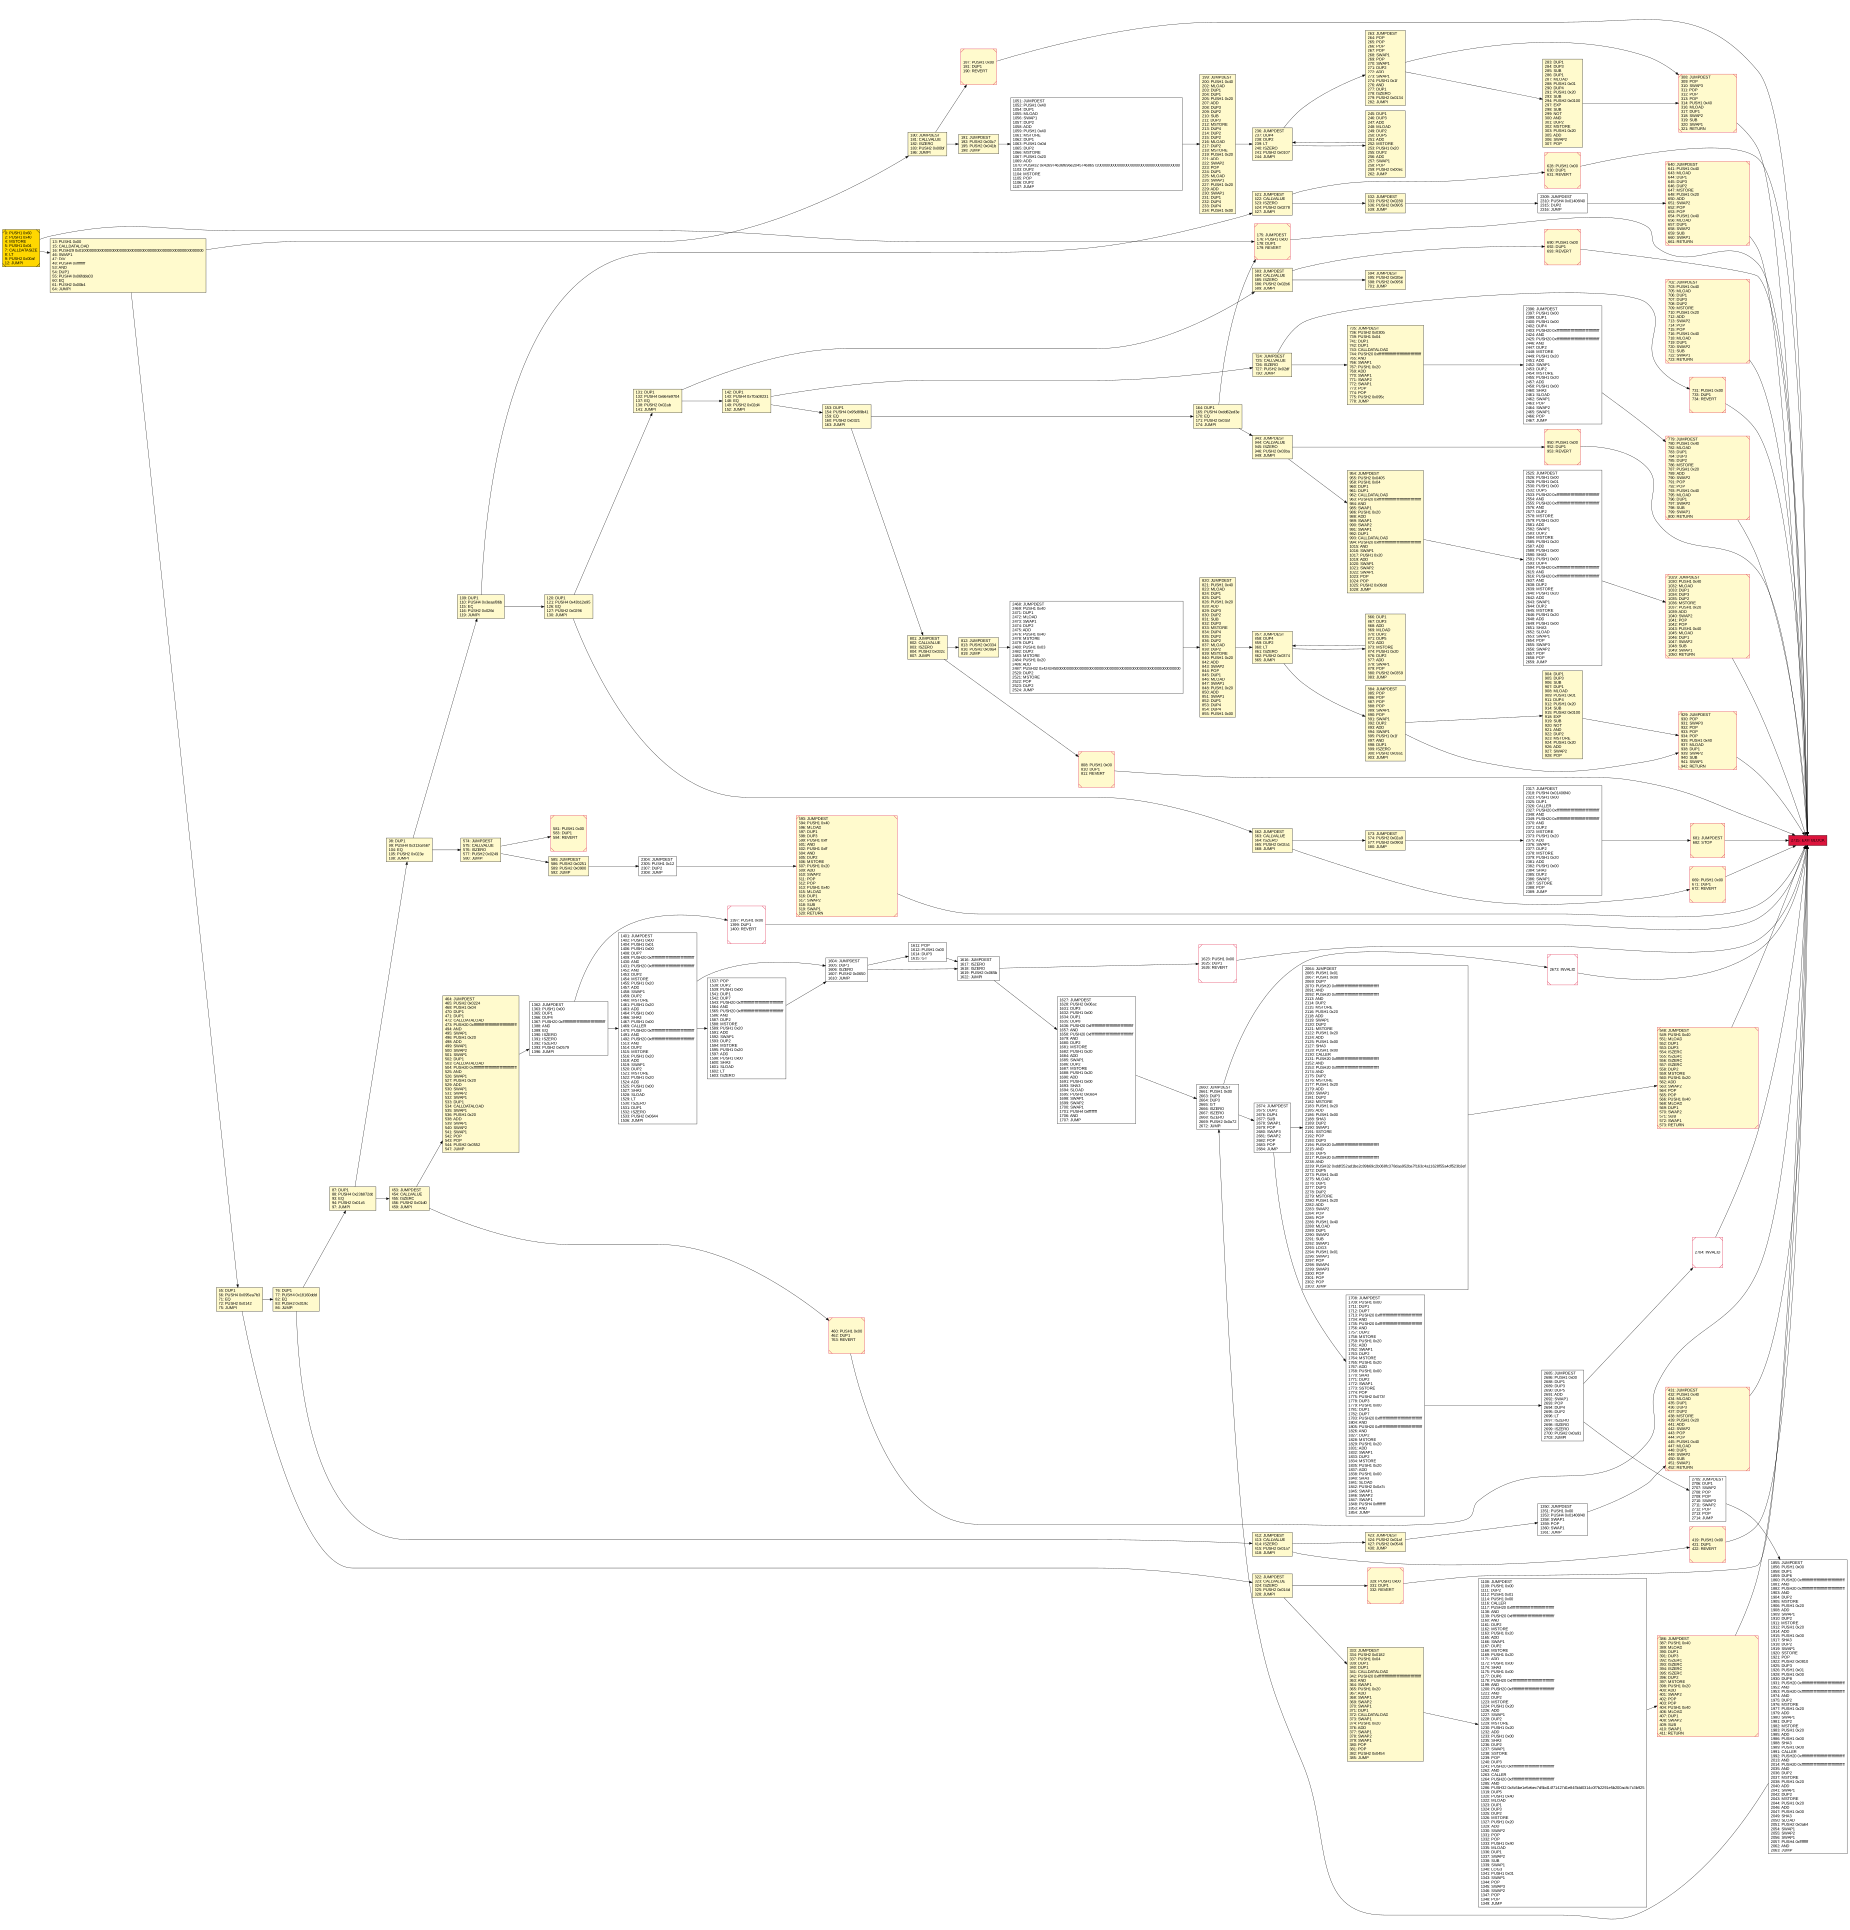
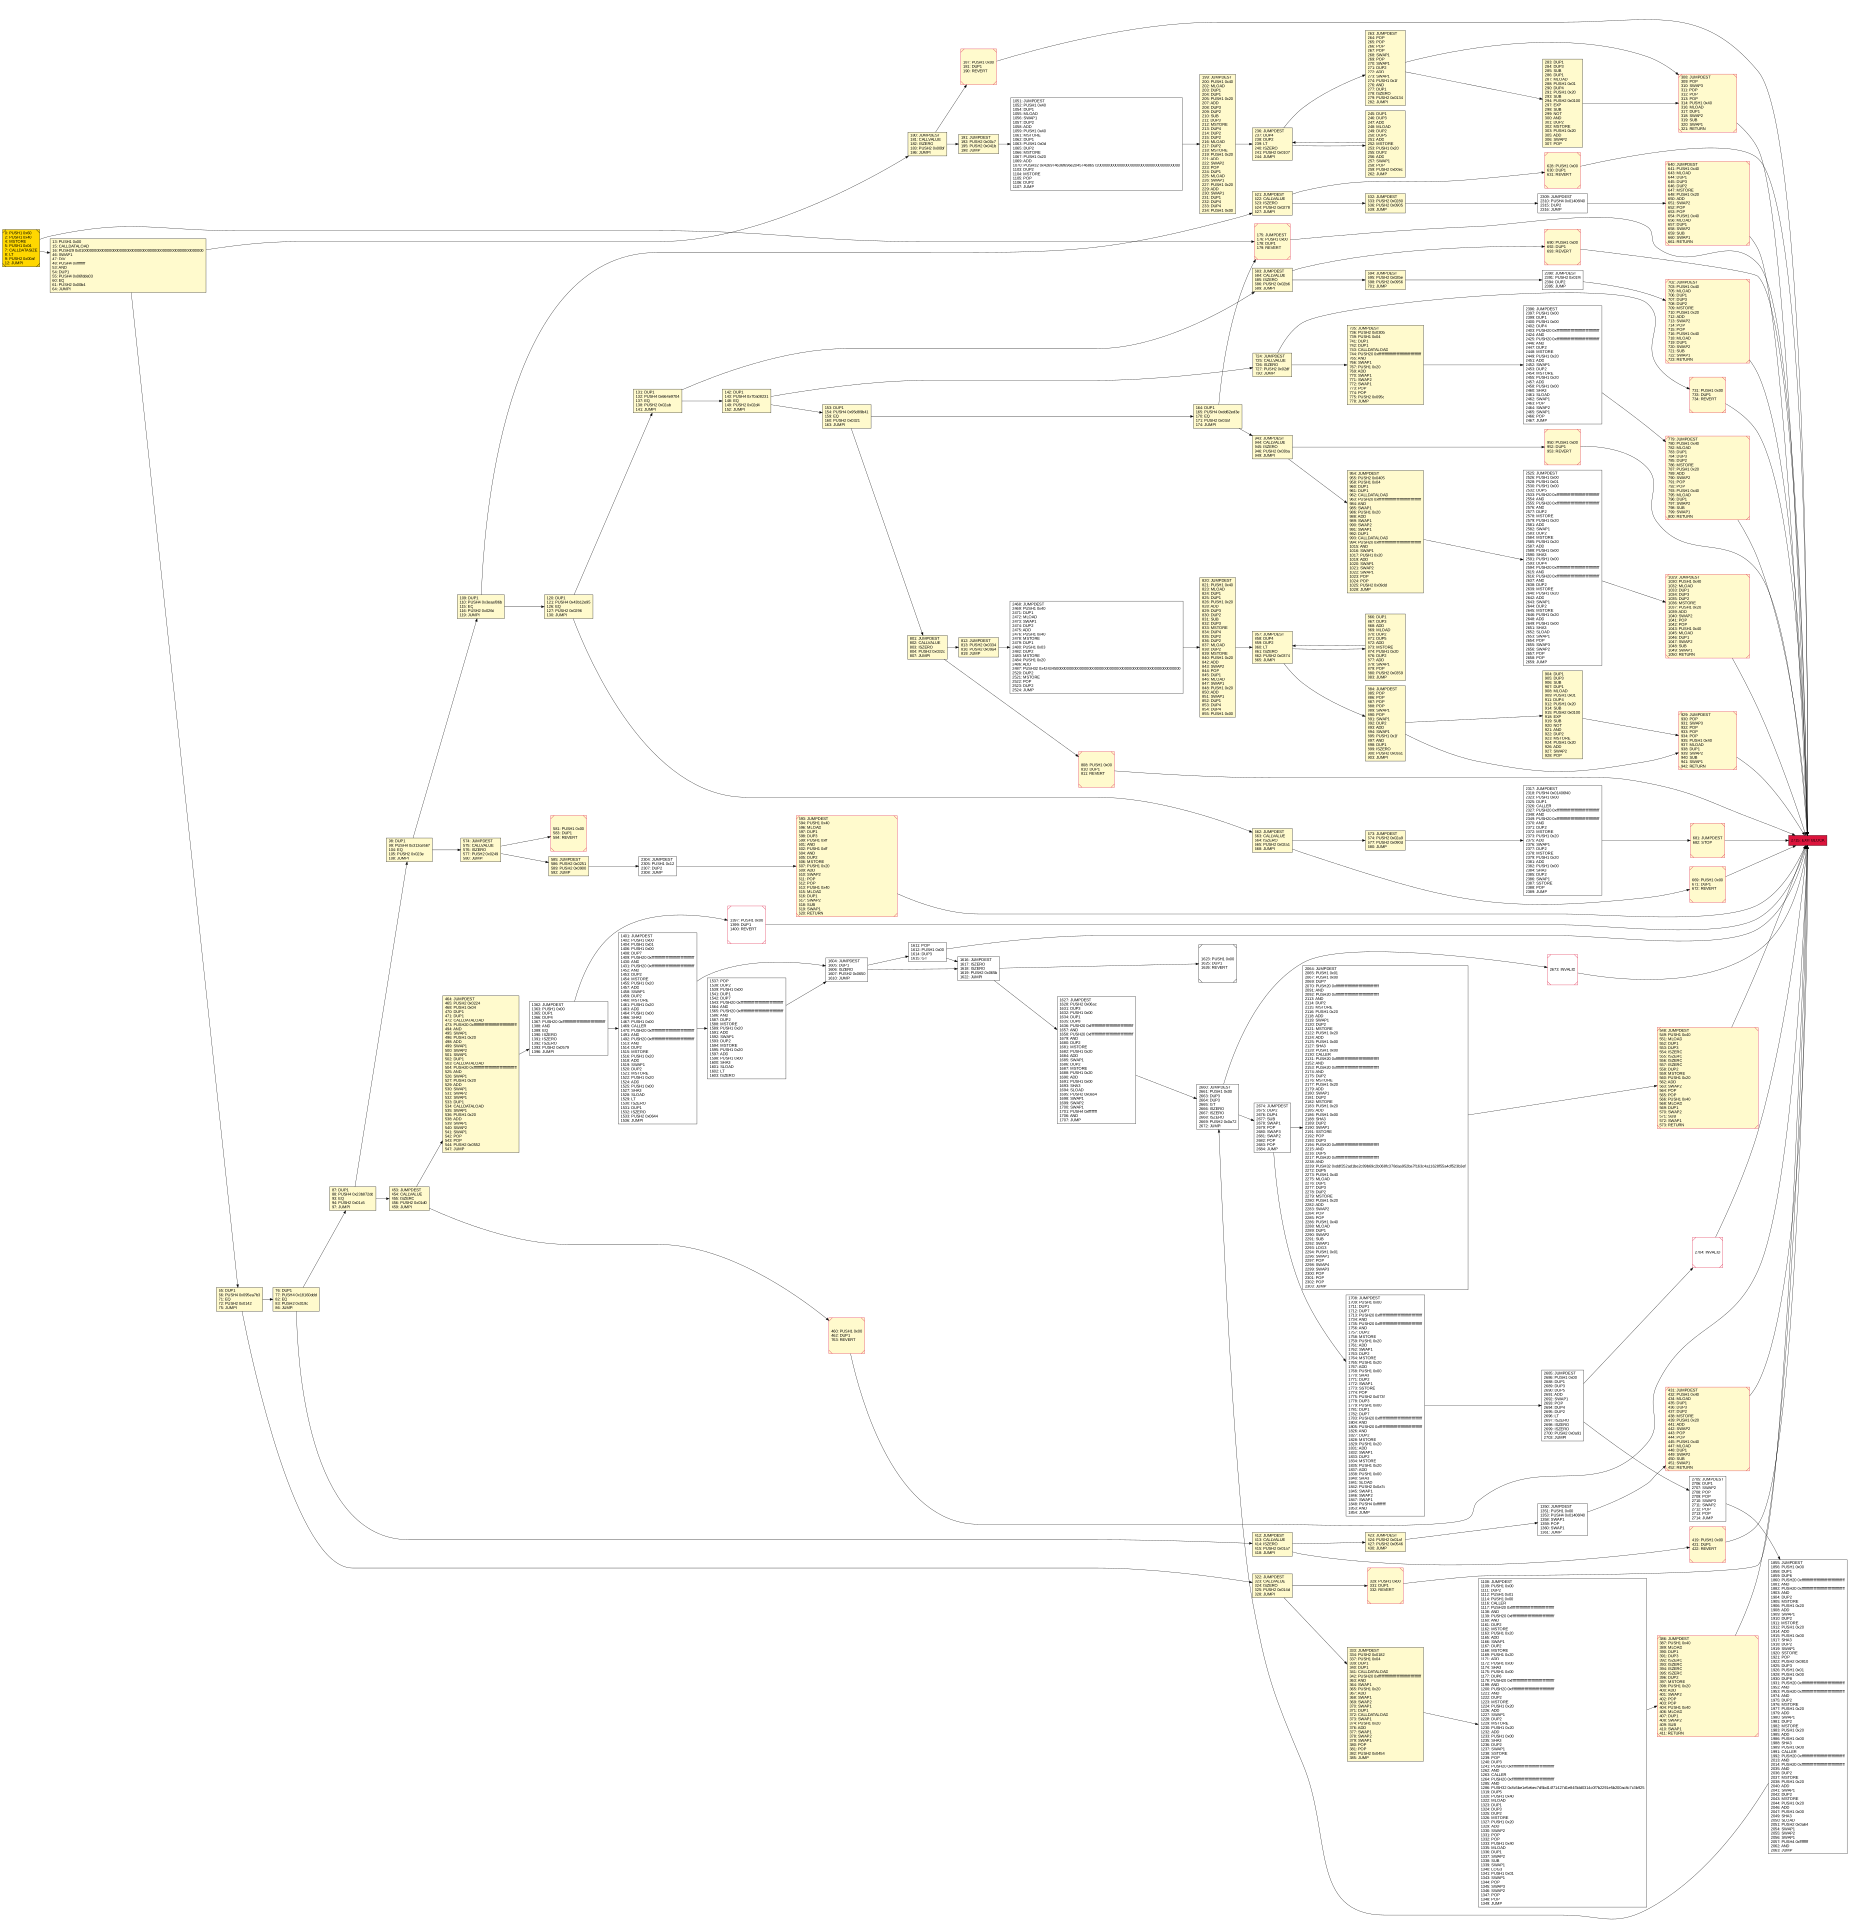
node "2390: JUMPDEST 2391: PUSH2 0x01f4 2394: DUP2 2395: JUMP": added
edge "1623: PUSH1 0x00 1625: DUP1 1626: REVERT" -> "2715: EXIT BLOCK": now "1611: POP 1612: PUSH1 0x00 1614: DUP3 1615: GT" -> "2715: EXIT BLOCK"
node "1623: PUSH1 0x00 1625: DUP1 1626: REVERT": color crimson -> black
